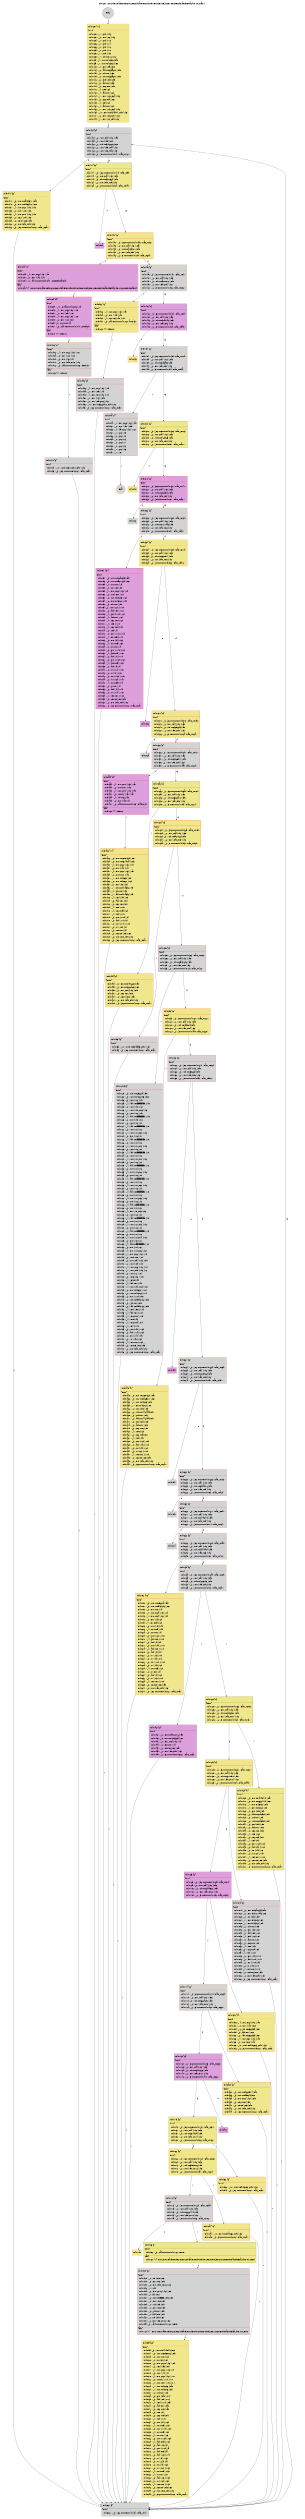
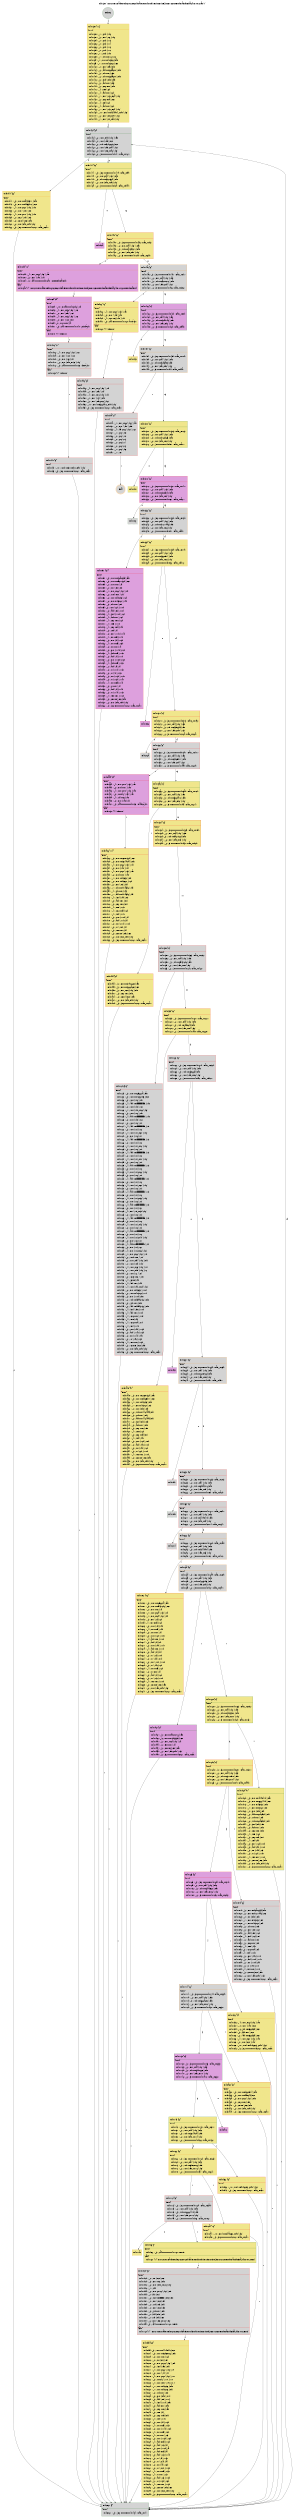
node "Entry": label "Entry" -> "Desktop"
node "0x401f6b [15]": removed
